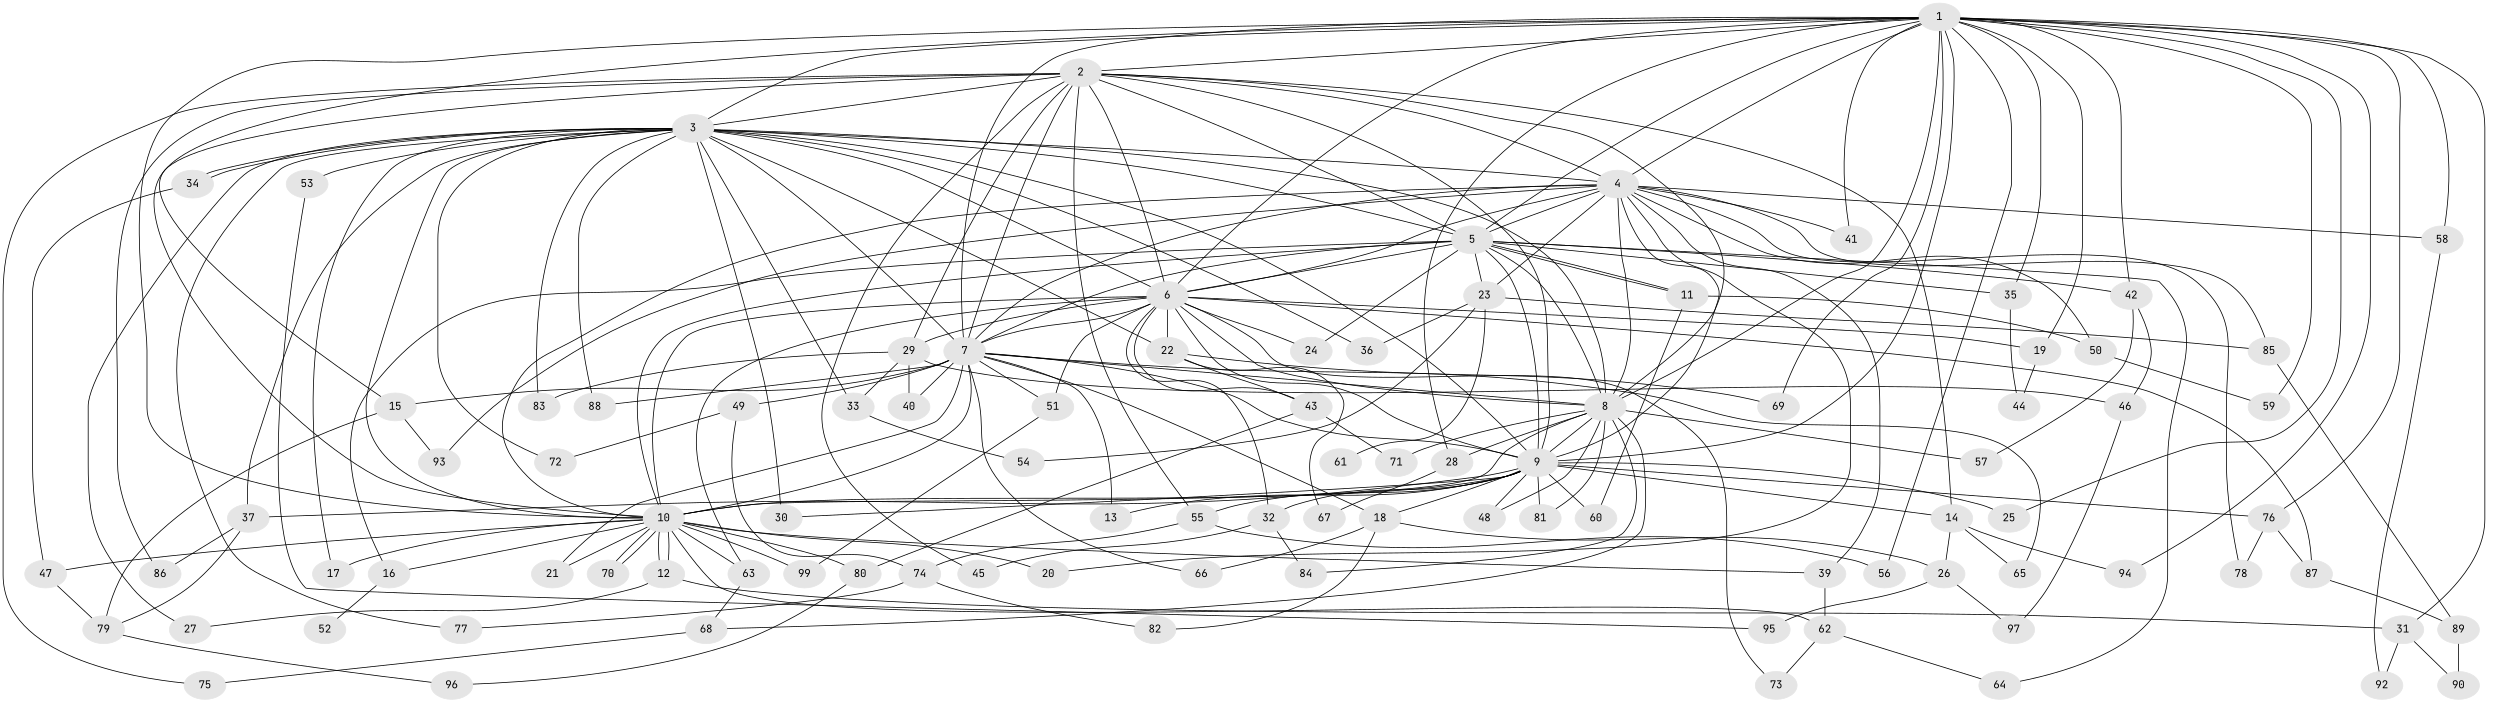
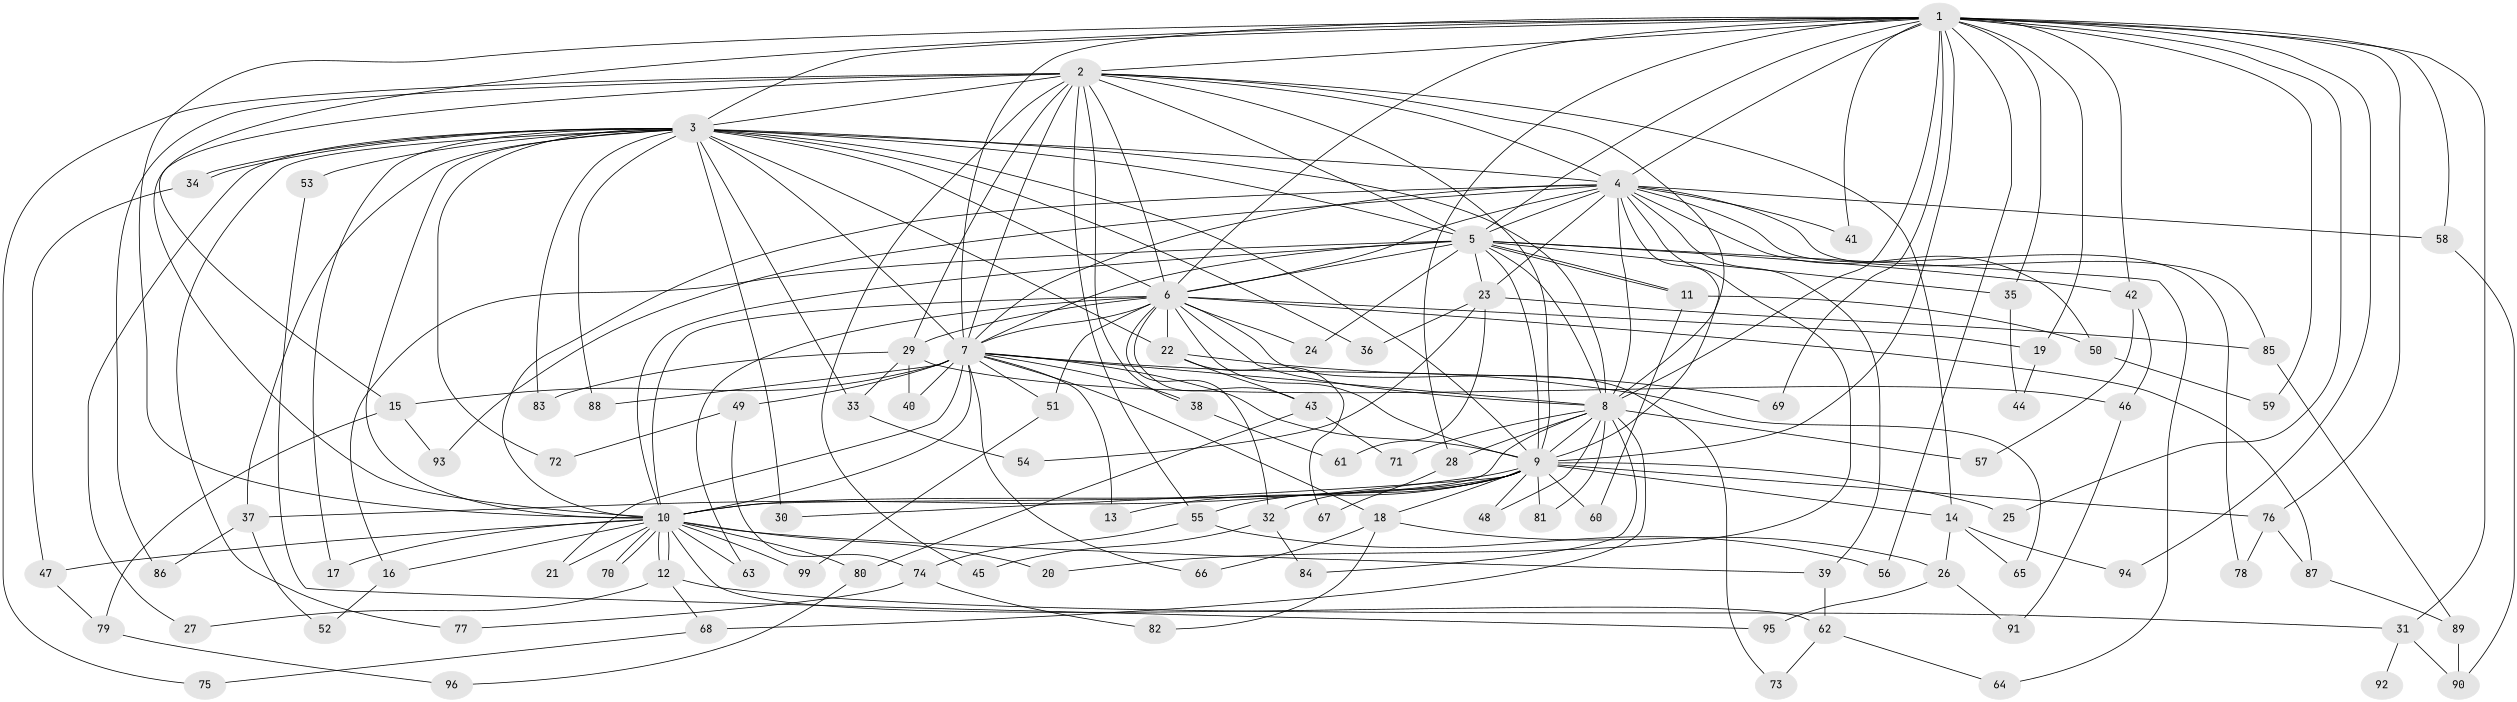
node "38": added
edge "58" -- "92": now "58" -- "90"
edge "37" -- "79": now "37" -- "52"
edge "63" -- "68": now "12" -- "68"
node "97": label "97" -> "91"
